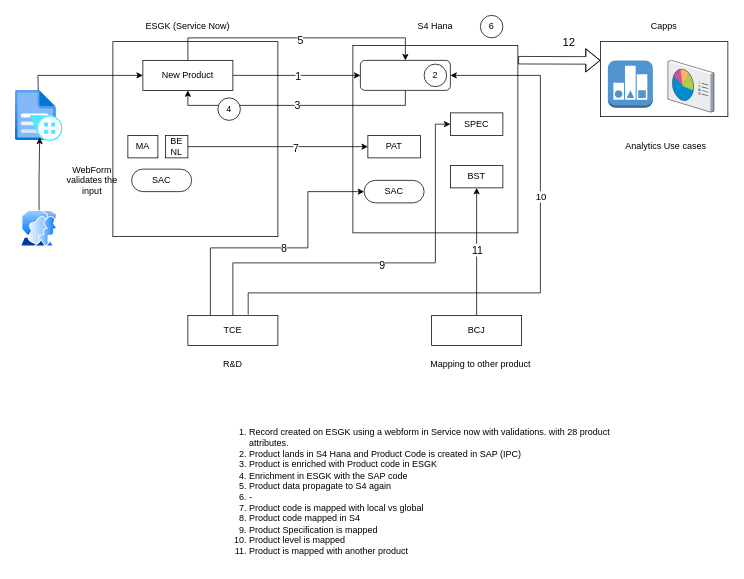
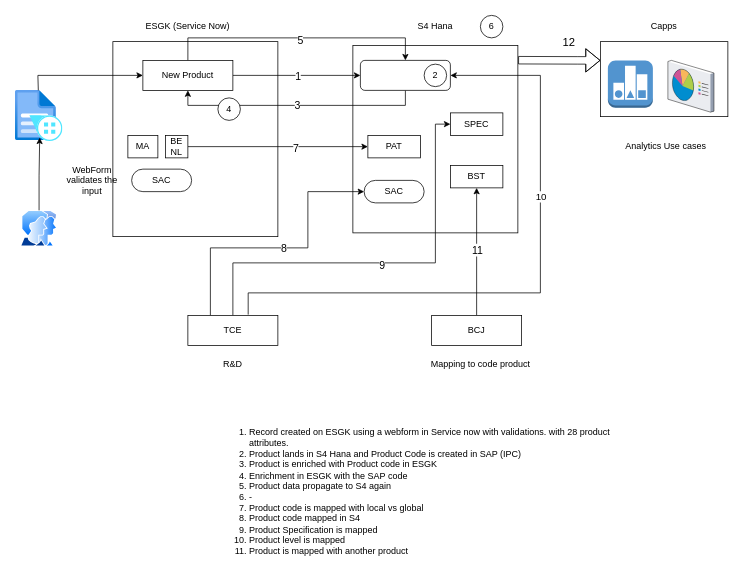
node "Mapping to other product": label "Mapping to other product" -> "Mapping to code product"
